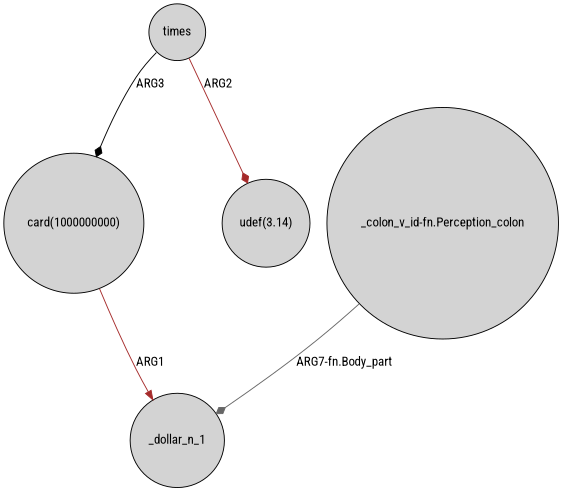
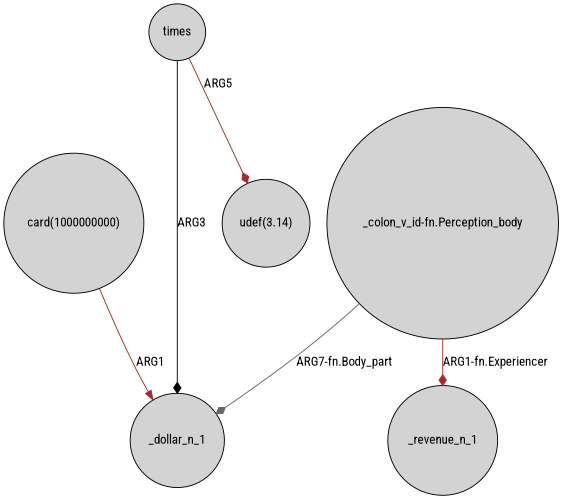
edge "times" -> "udef(3.14)": label "ARG2" -> "ARG5"
edge "times" -> "card(1000000000)": now "times" -> "_dollar_n_1"
node "_colon_v_id-fn.Perception_colon": label "_colon_v_id-fn.Perception_colon" -> "_colon_v_id-fn.Perception_body"
node "_revenue_n_1": added
